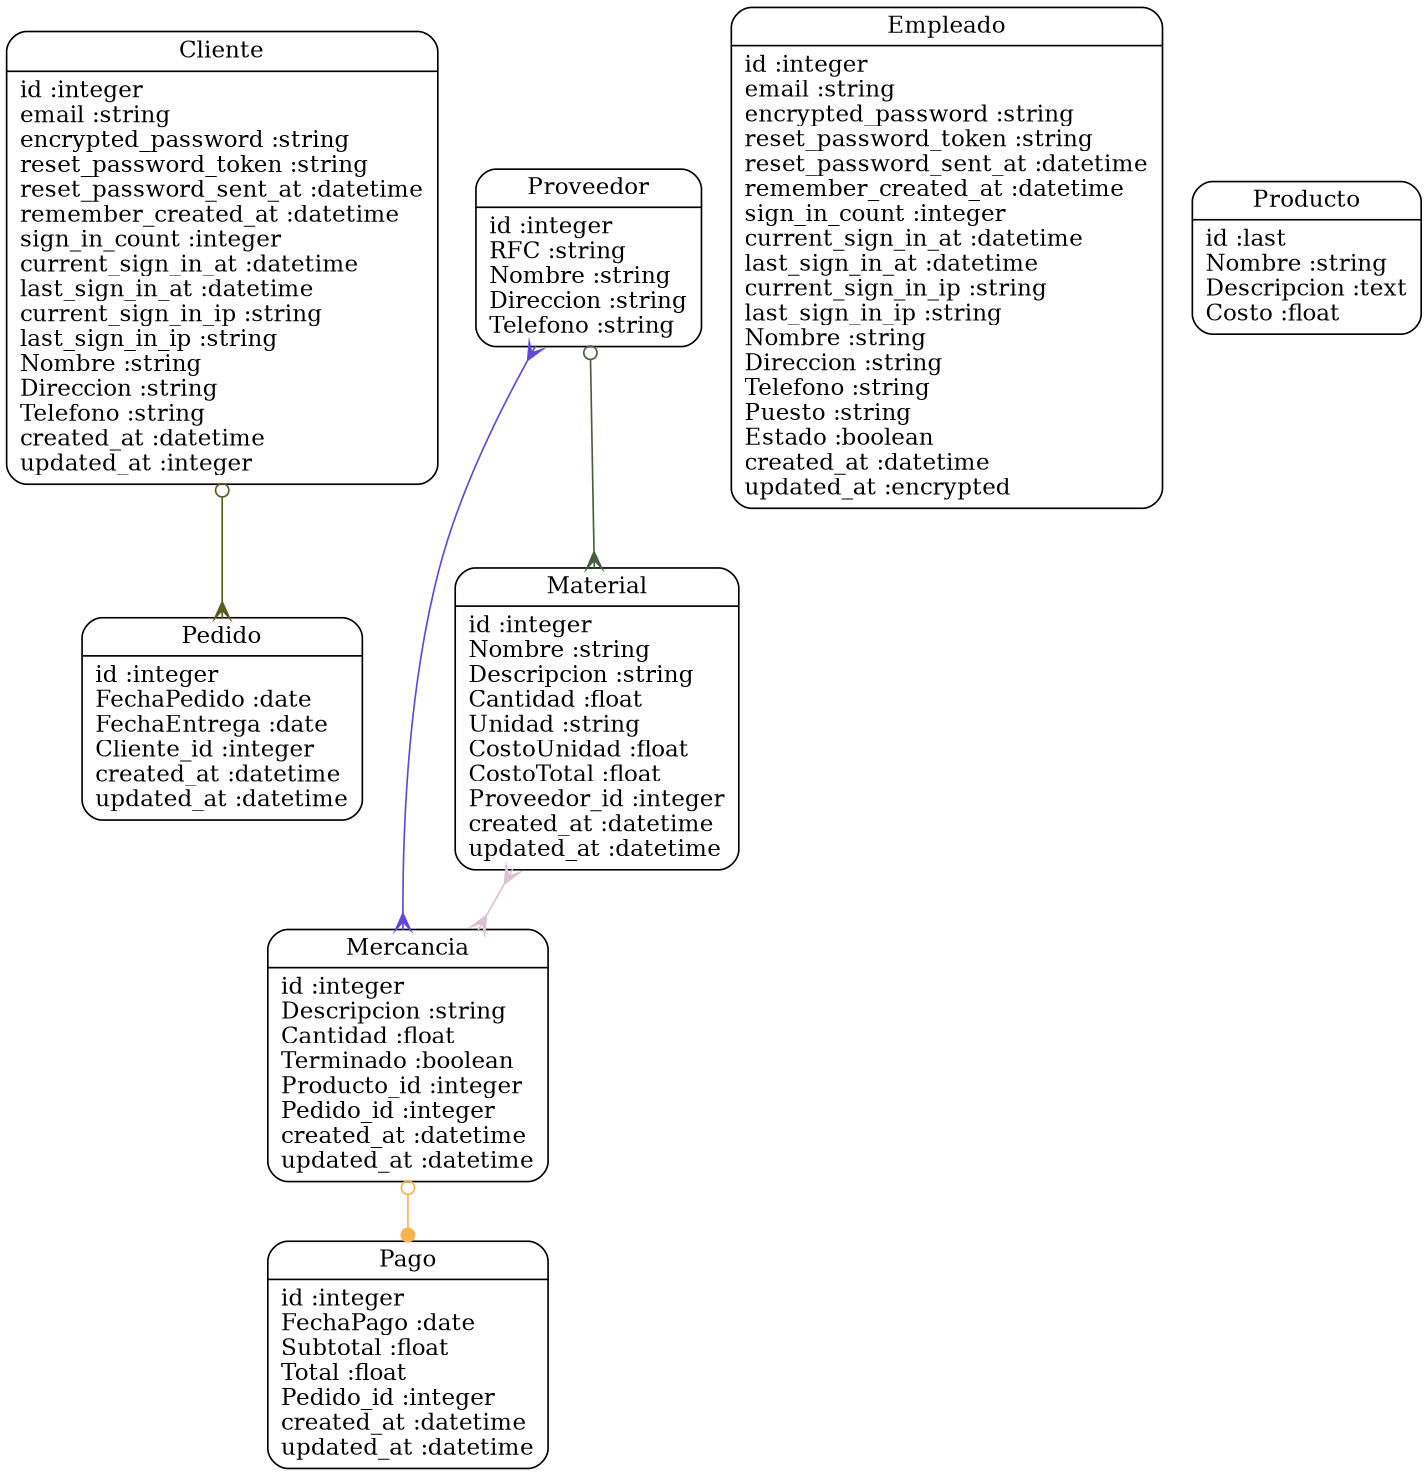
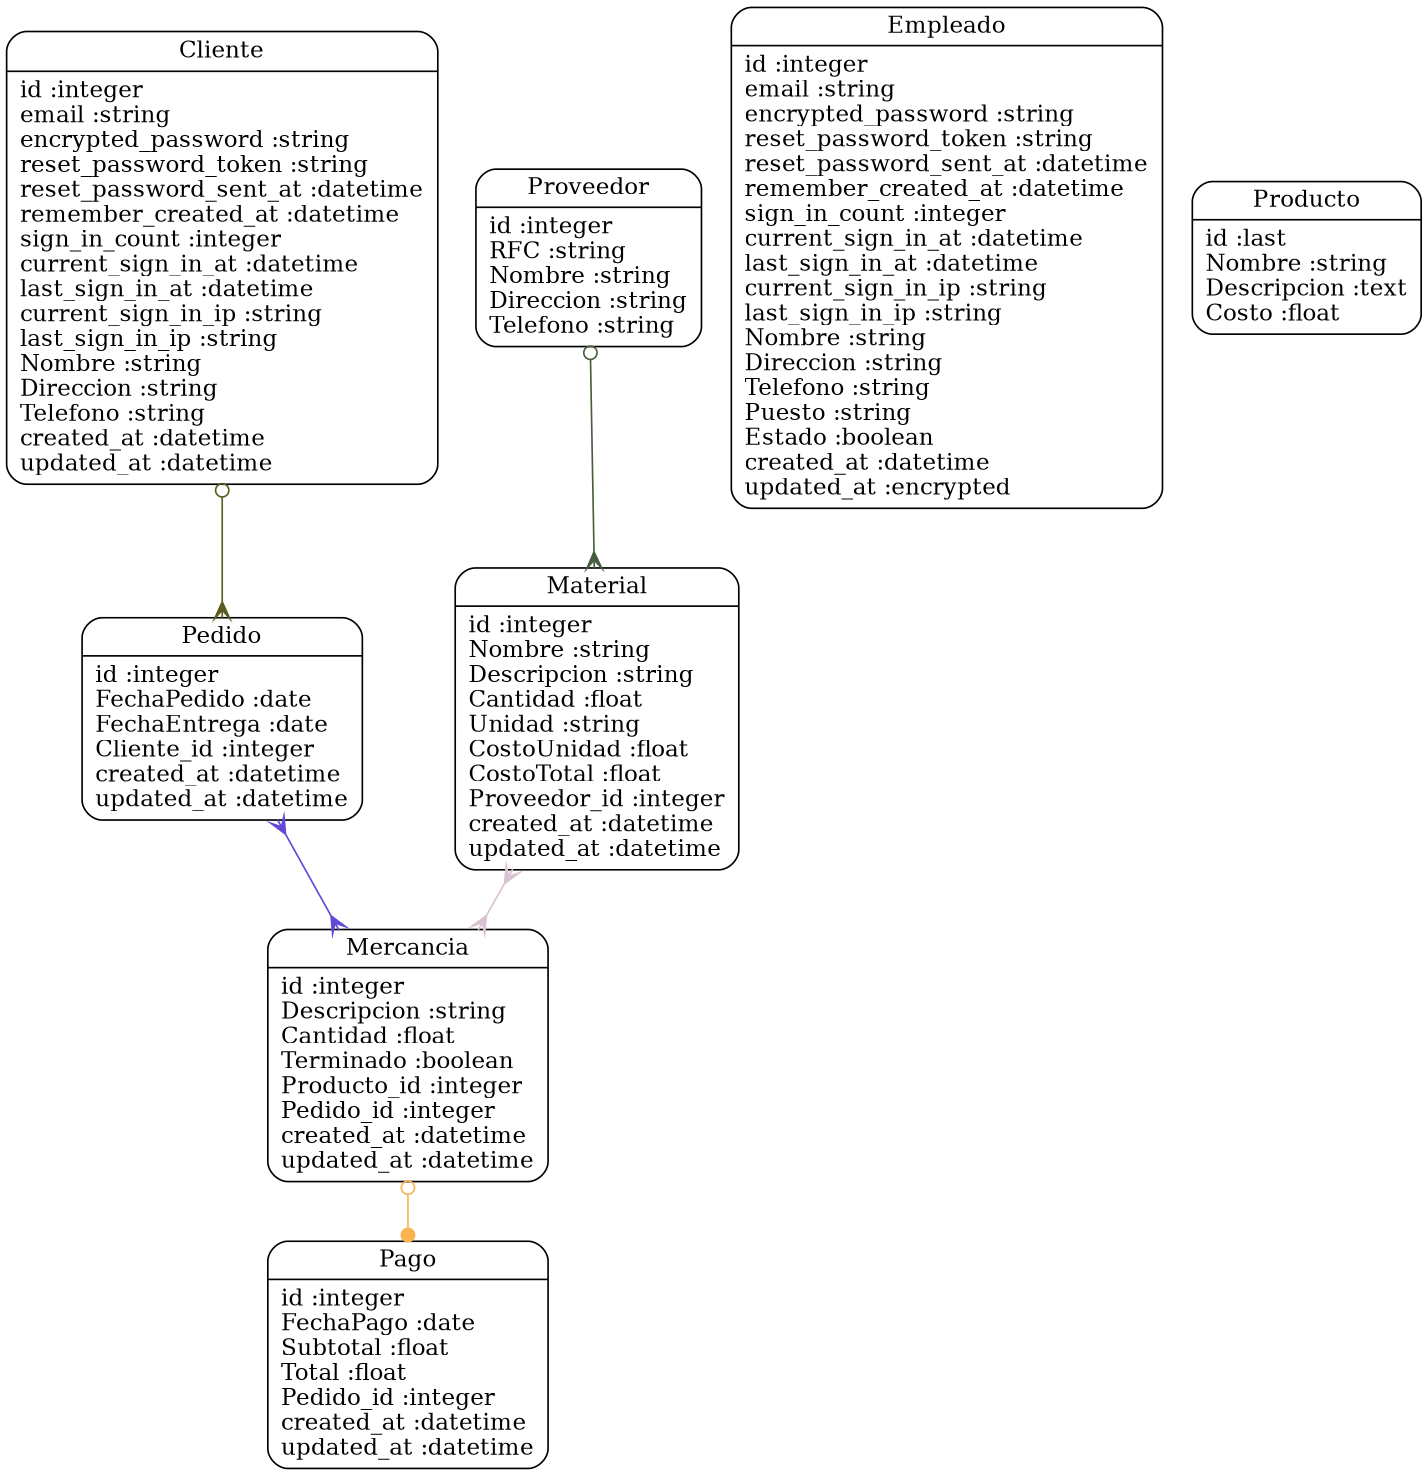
node "Cliente": text "updated_at :integer" -> "updated_at :datetime"
edge "Proveedor" -- "Mercancia": now "Pedido" -- "Mercancia"
